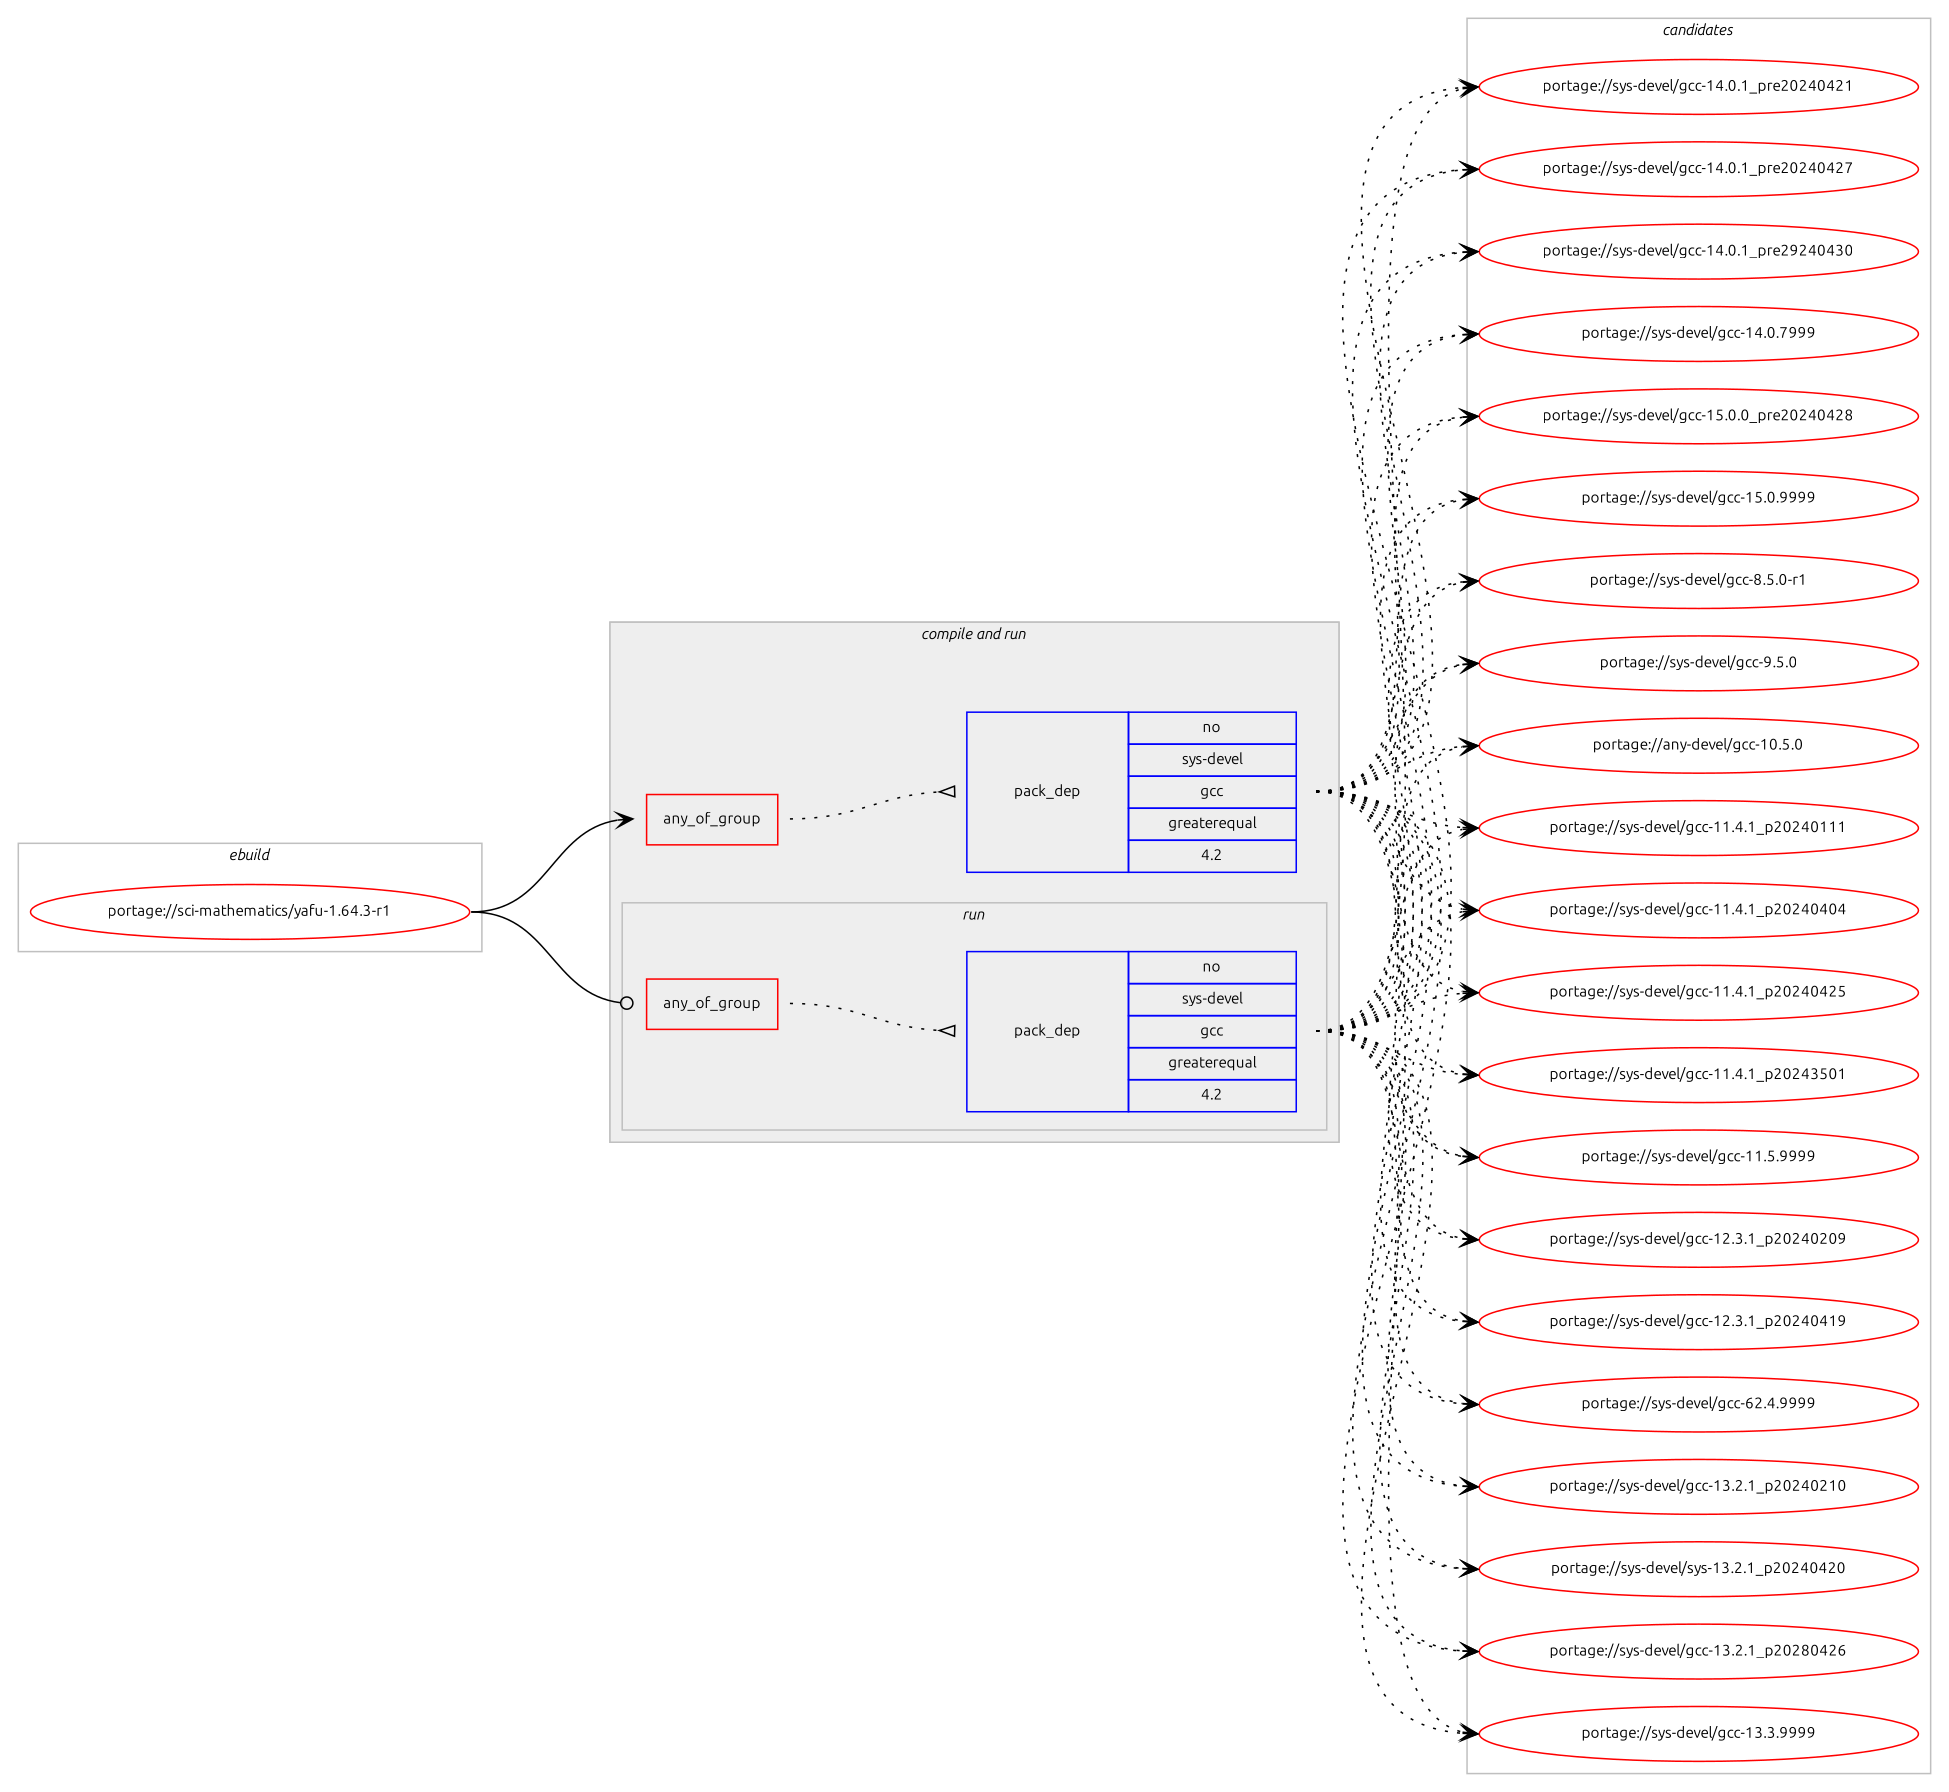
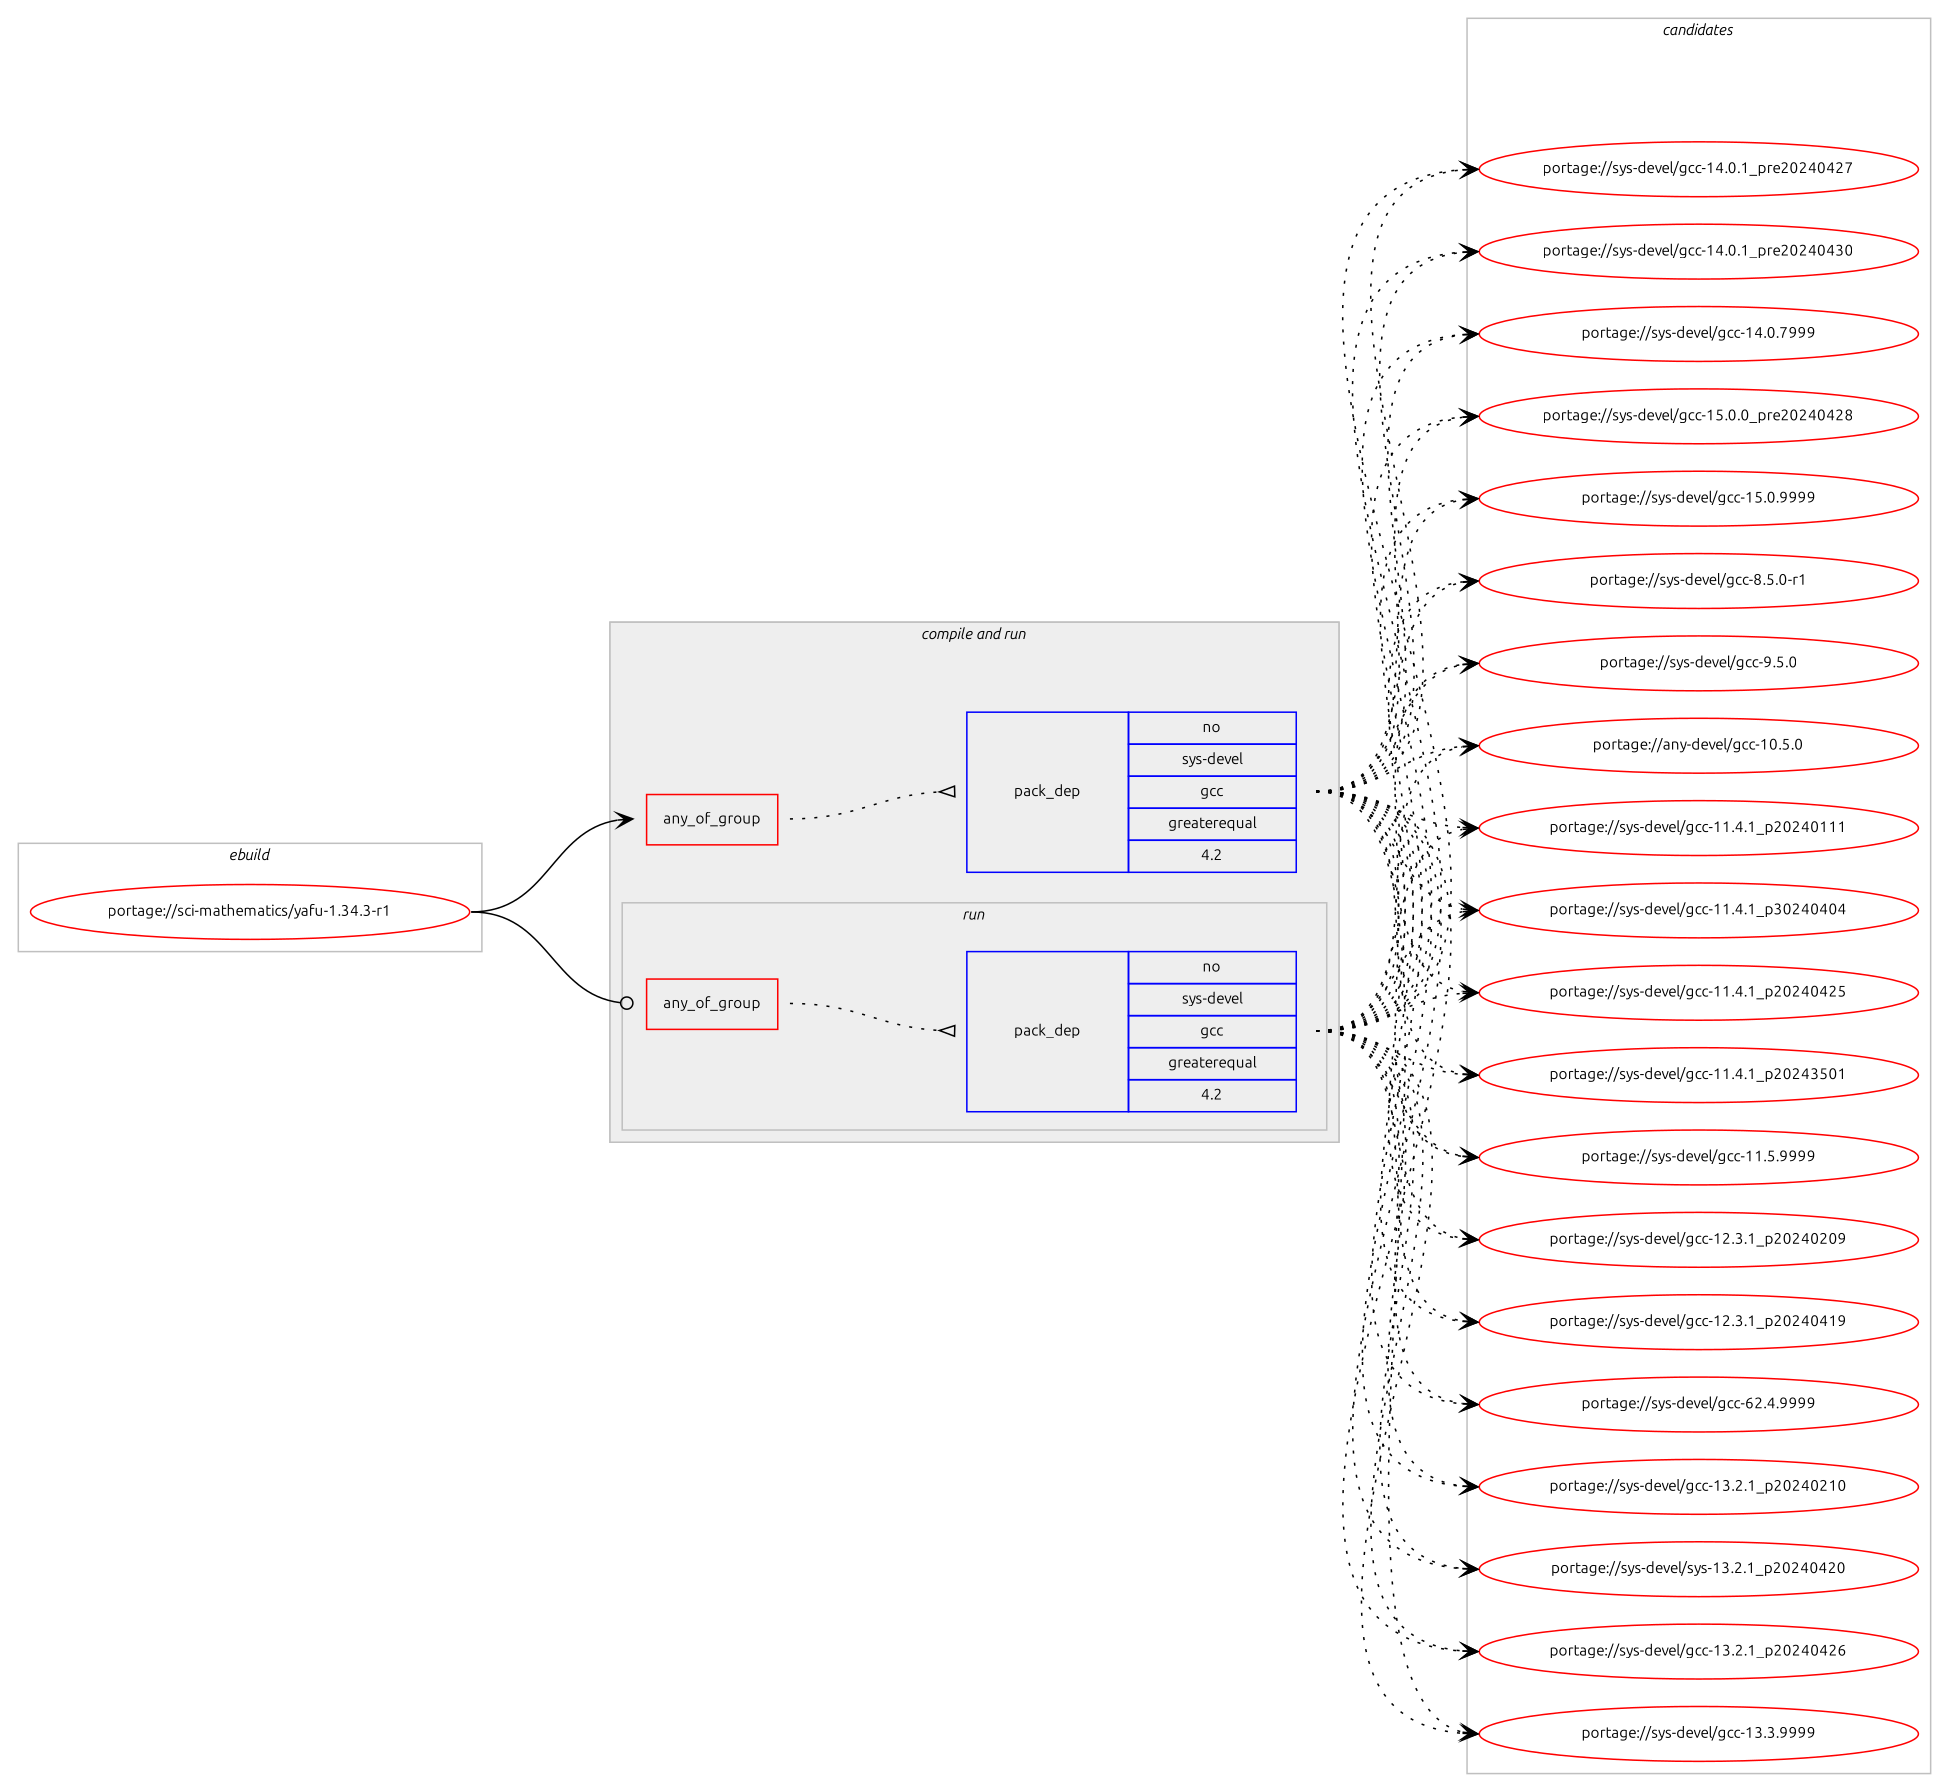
node "portage://sys-devel/gcc-14.0.1_pre20240421": removed
node "portage://sys-devel/gcc-14.0.1_pre29240430": label "portage://sys-devel/gcc-14.0.1_pre29240430" -> "portage://sys-devel/gcc-14.0.1_pre20240430"
node "portage://sys-devel/gcc-11.4.1_p20240404": label "portage://sys-devel/gcc-11.4.1_p20240404" -> "portage://sys-devel/gcc-11.4.1_p30240404"
node "portage://sci-mathematics/yafu-1.64.3-r1": label "portage://sci-mathematics/yafu-1.64.3-r1" -> "portage://sci-mathematics/yafu-1.34.3-r1"
node "portage://sys-devel/gcc-13.2.1_p20280426": label "portage://sys-devel/gcc-13.2.1_p20280426" -> "portage://sys-devel/gcc-13.2.1_p20240426"
